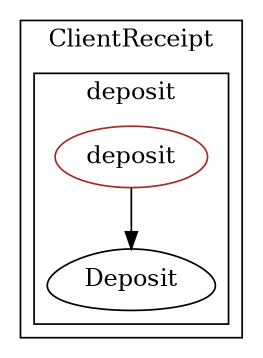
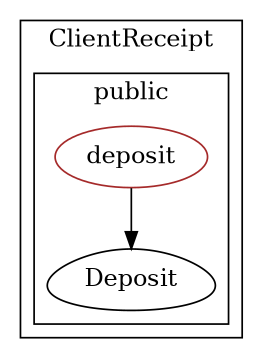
cluster "deposit": label "deposit" -> "public"
